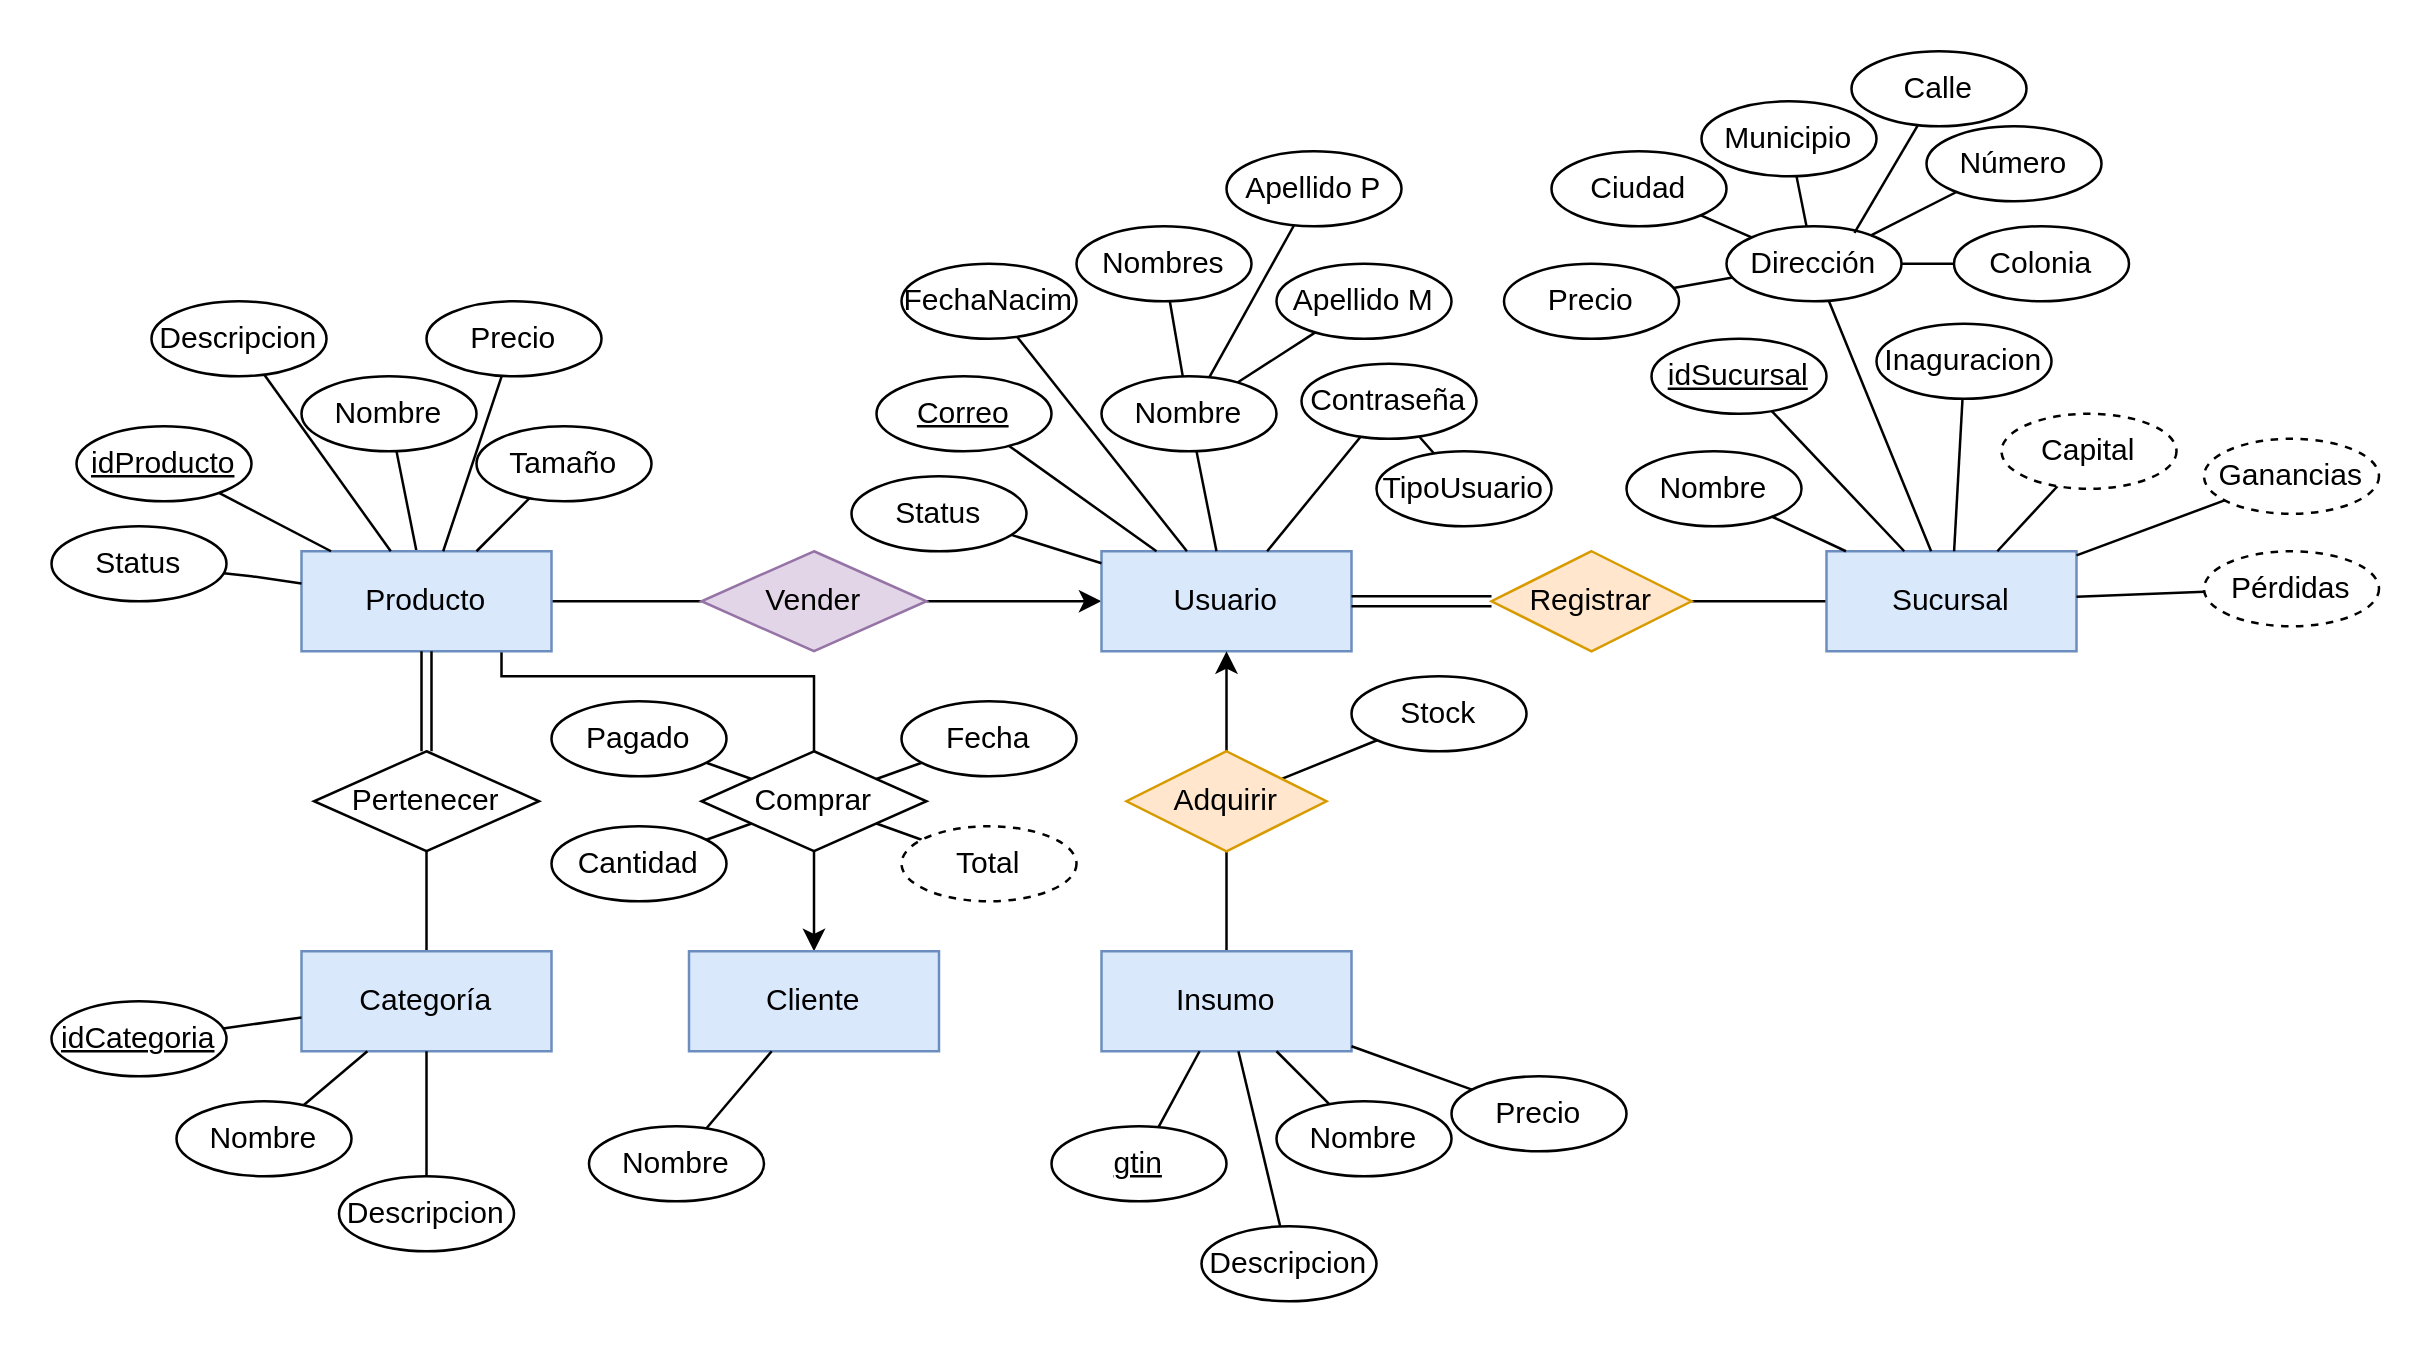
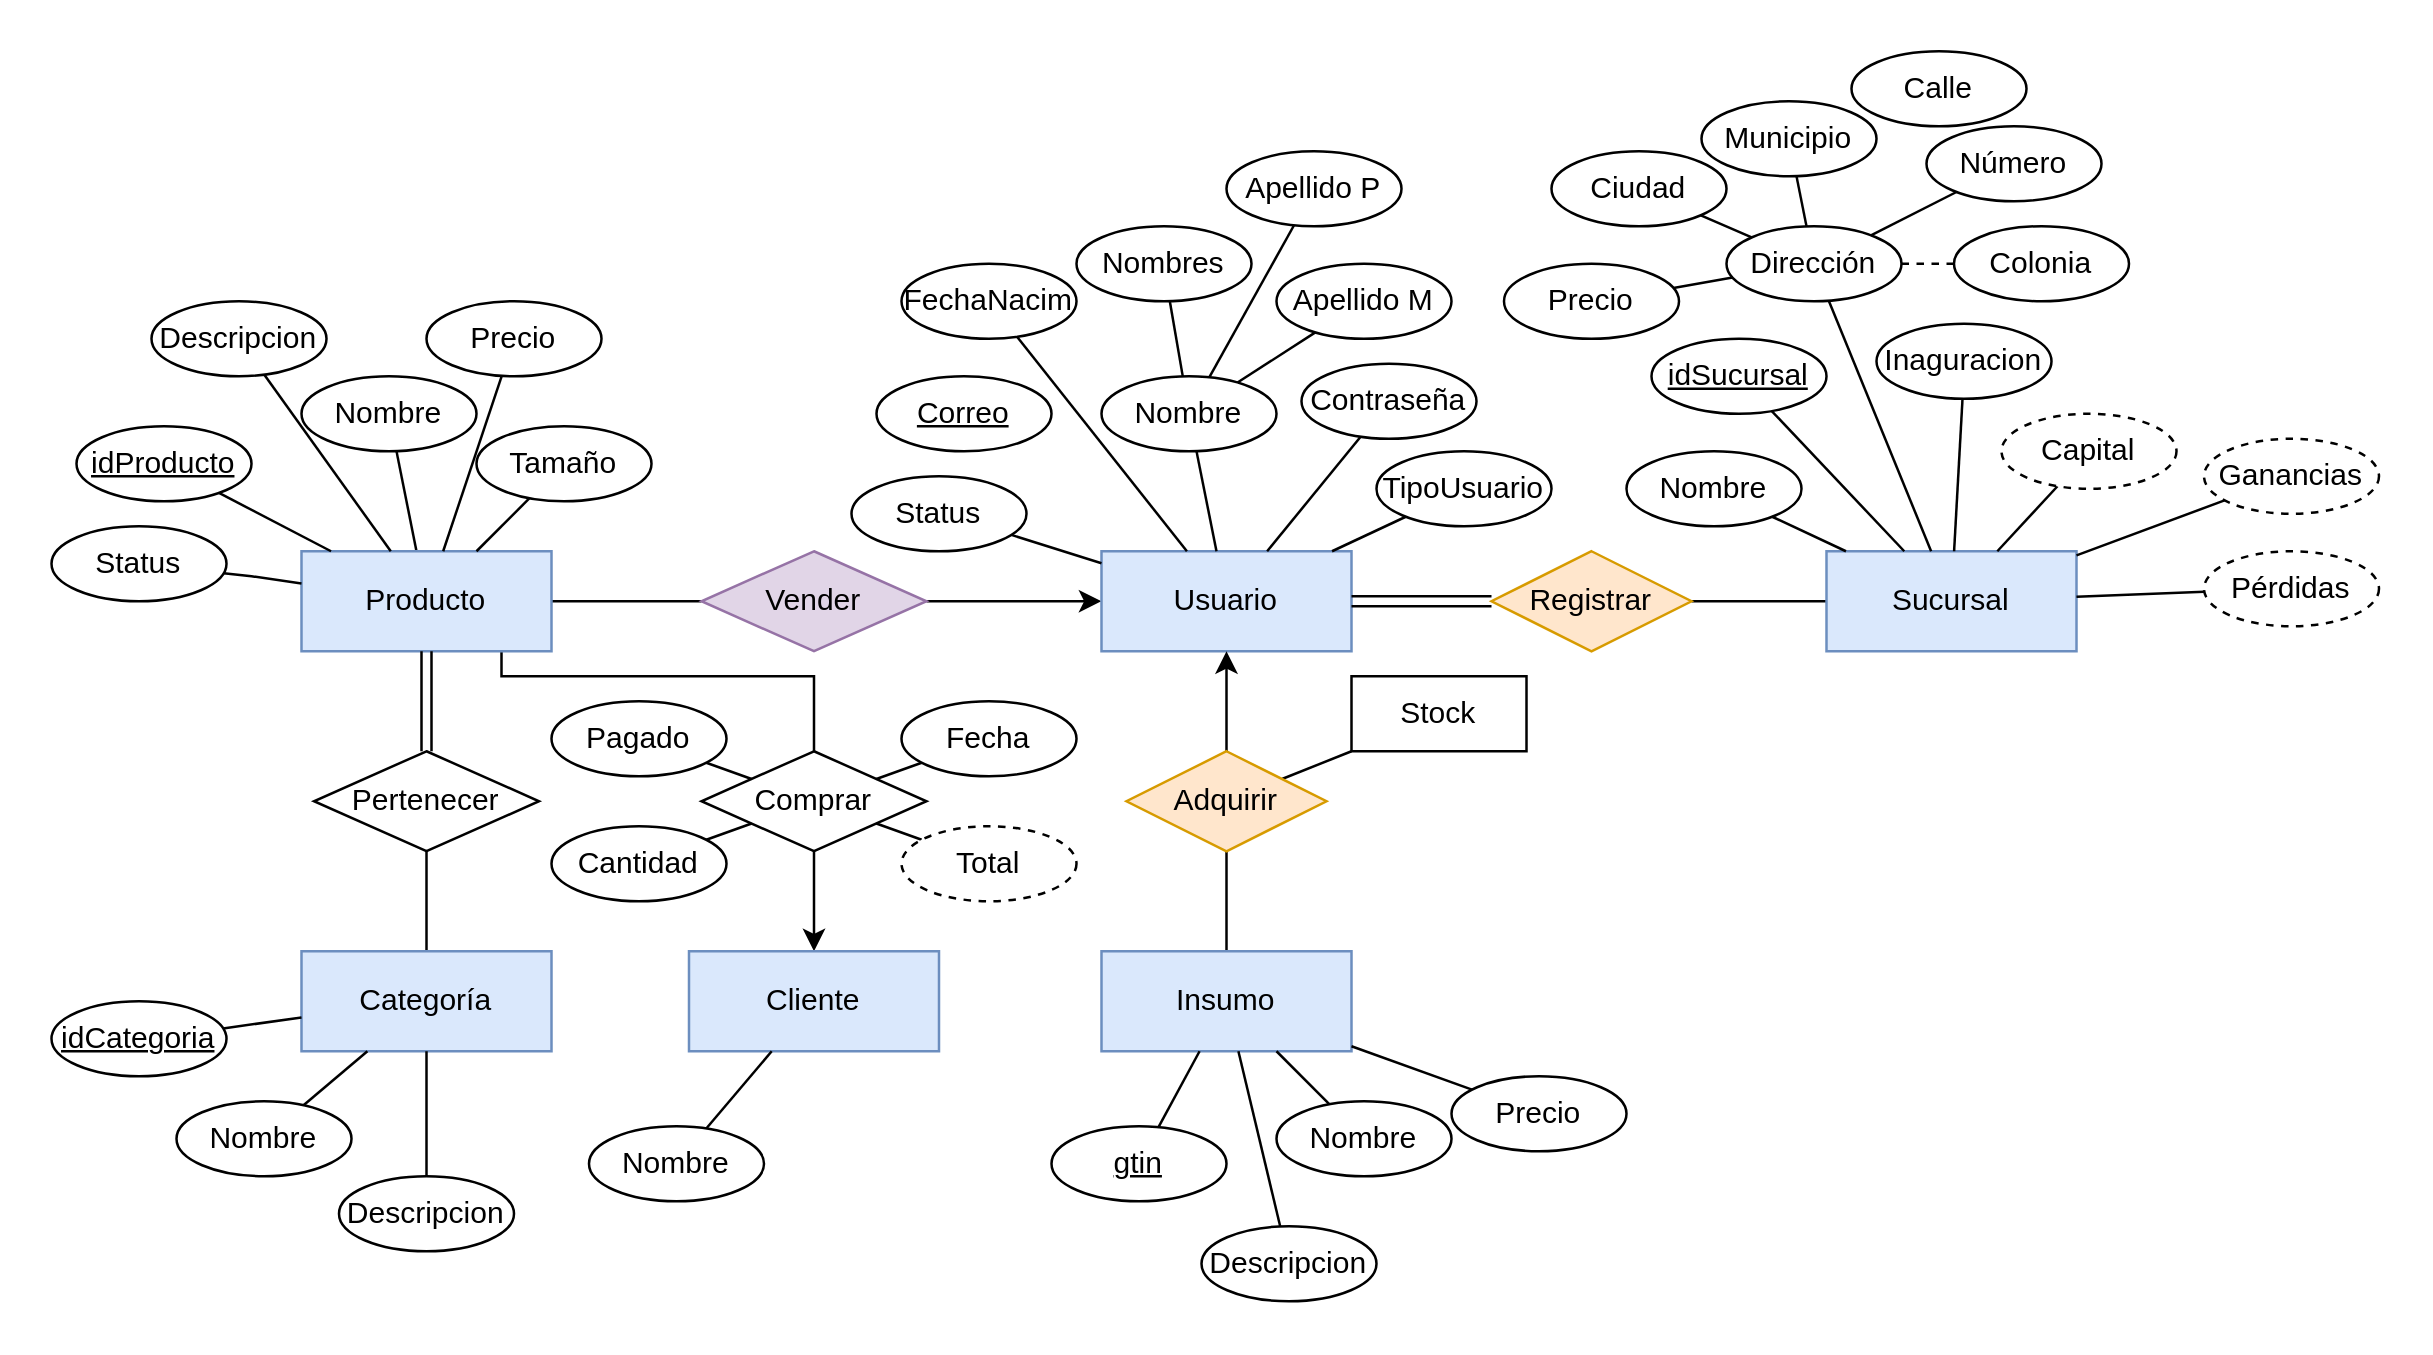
edge "Calle" -- "Dirección": removed
edge "Dirección" -- "Colonia": style solid -> dashed
edge "Contraseña" -- "TipoUsuario": now "Usuario" -- "TipoUsuario"
edge "Correo" -- "Usuario": removed
node "Stock": shape ellipse -> rectangle
